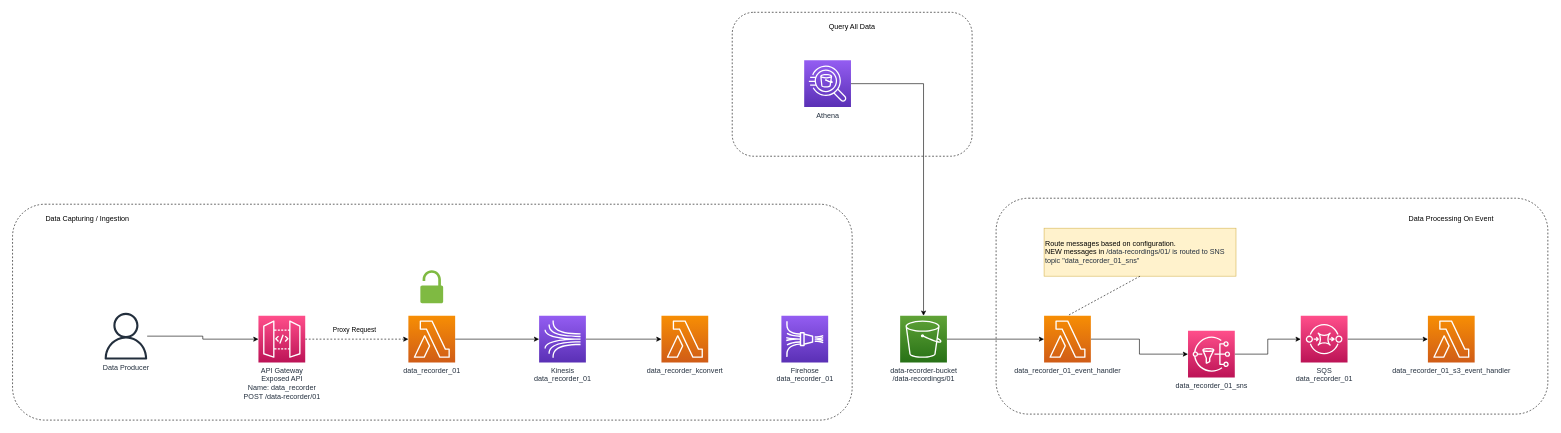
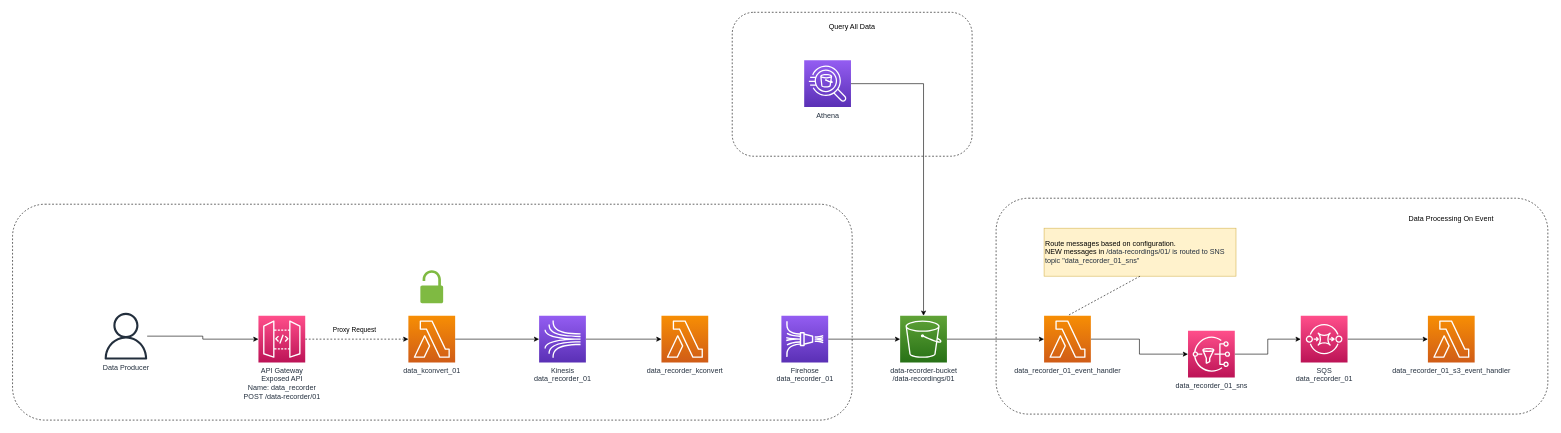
node "Data Capturing / Ingestion": removed
edge "Firehose data_recorder_01" -> "data-recorder-bucket /data-recordings/01": added
node "data_recorder_01": label "data_recorder_01" -> "data_kconvert_01"
